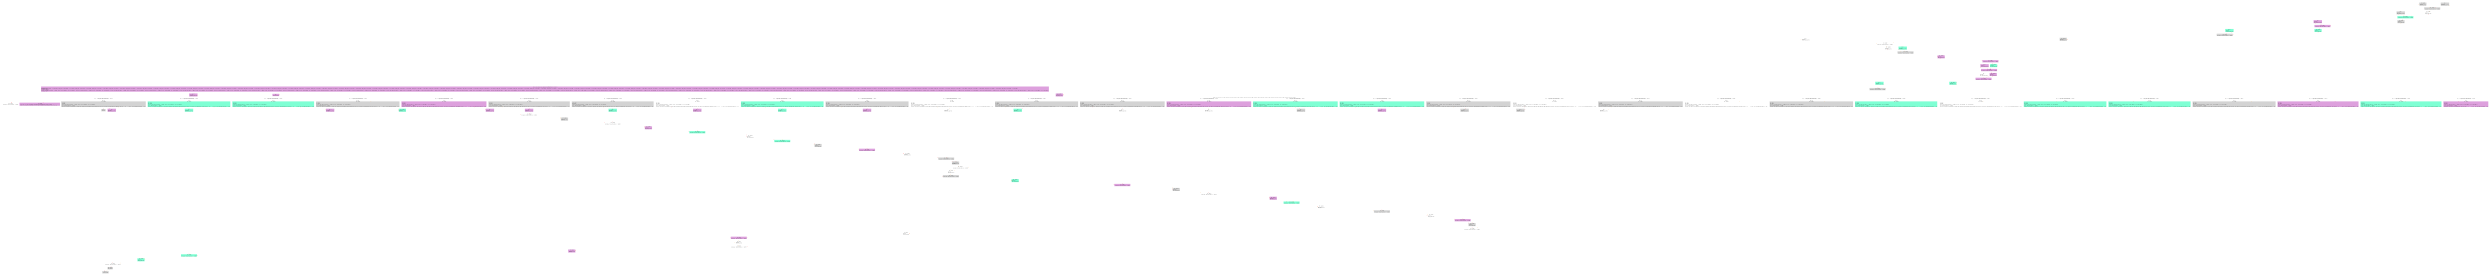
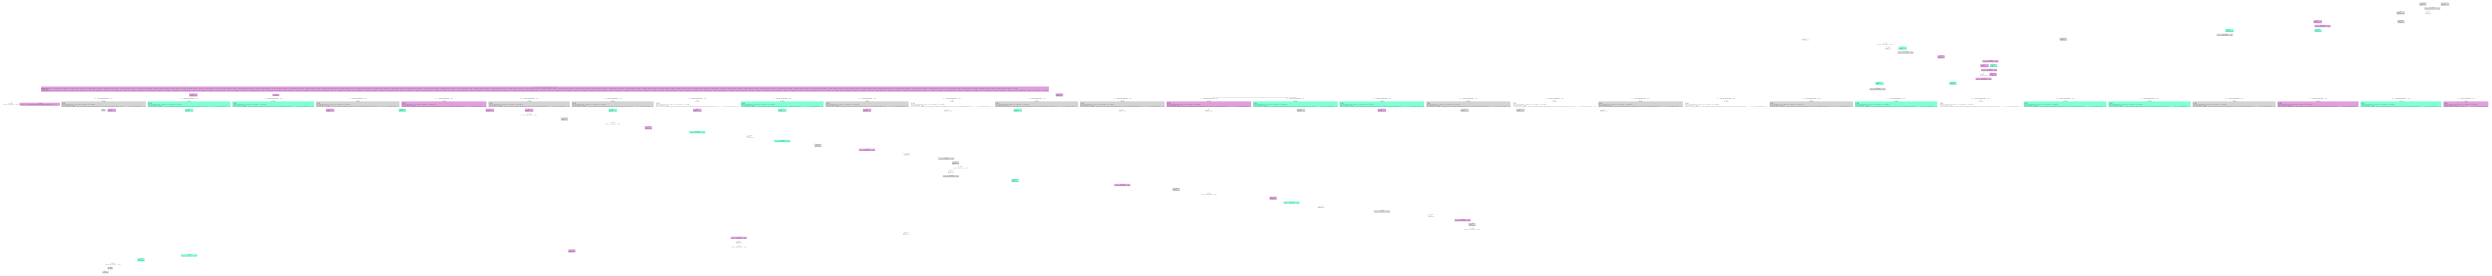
node "158: 0x0020": removed
